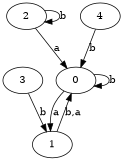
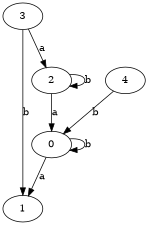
edge "3" -> "2": added, label "a"
edge "1" -> "0": removed, label "b,a"
